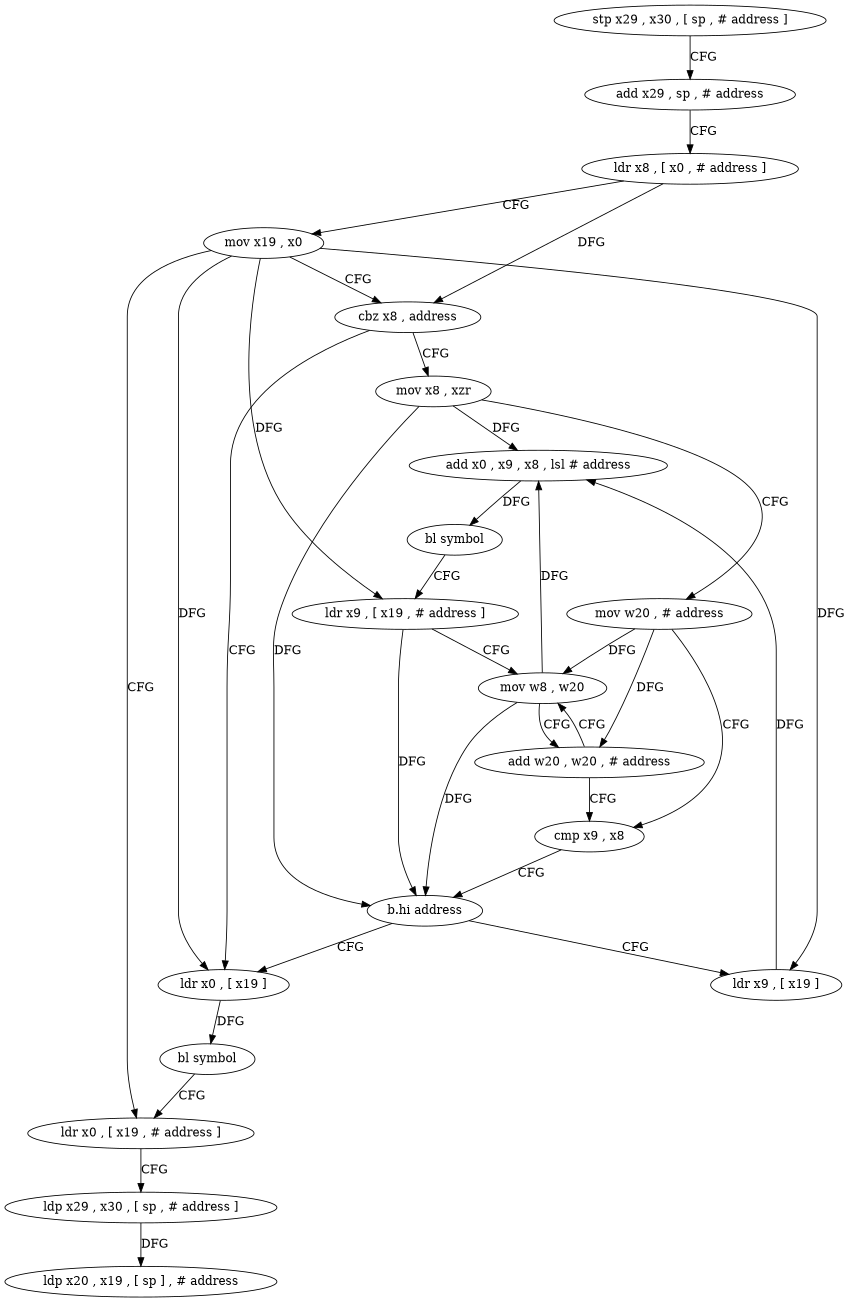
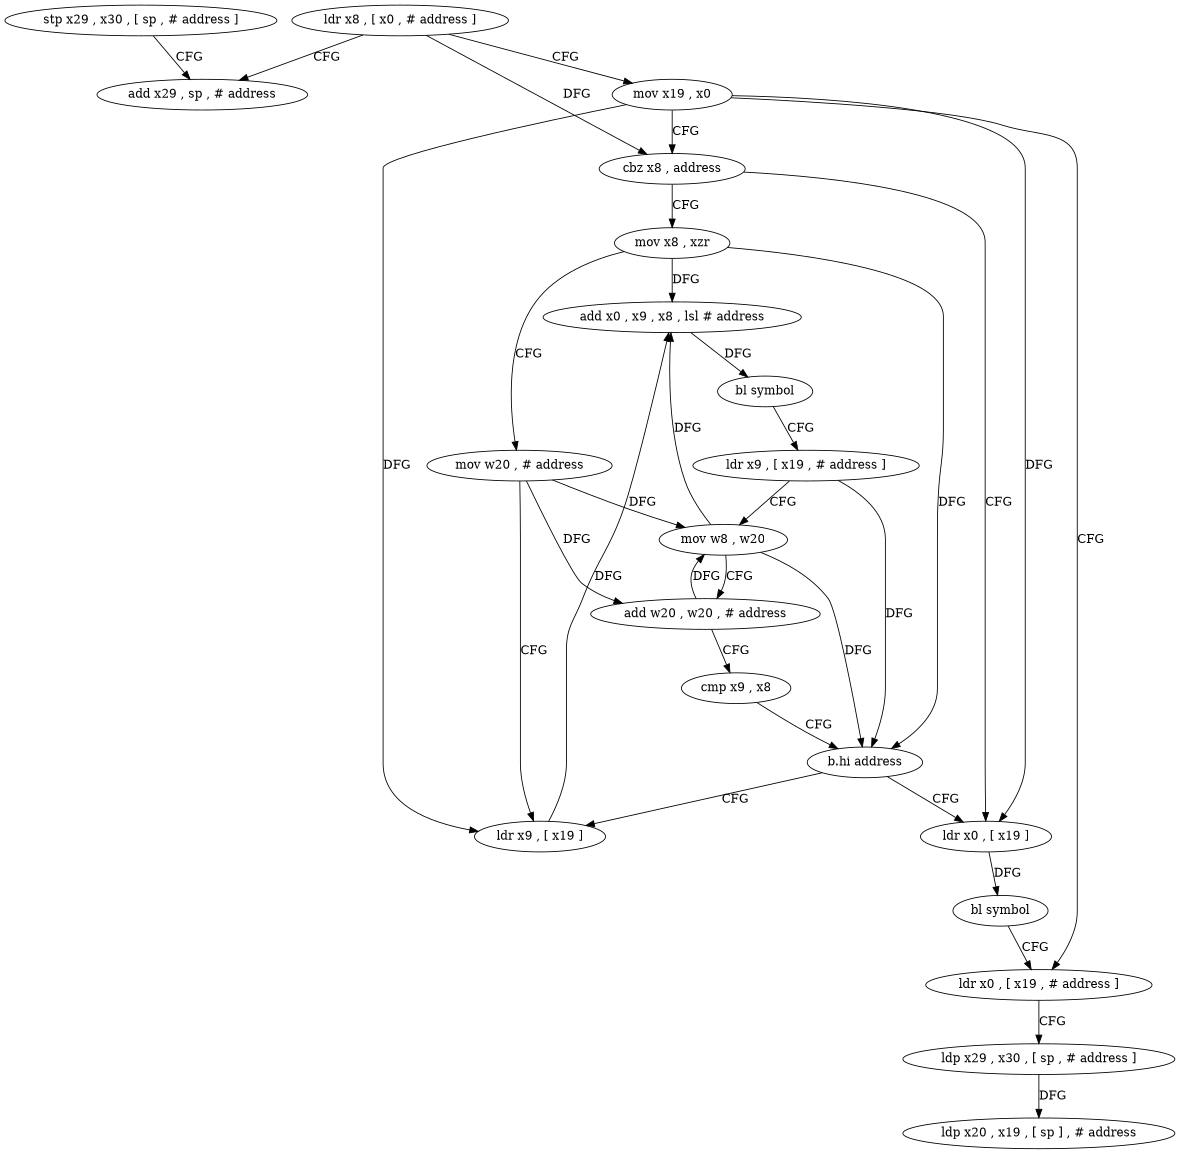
edge "add x29 , sp , # address" -> "ldr x8 , [ x0 , # address ]": reversed
edge "mov x19 , x0" -> "ldr x9 , [ x19 , # address ]": removed, label "DFG"
edge "add w20 , w20 , # address" -> "mov w8 , w20": label "CFG" -> "DFG"
edge "mov w20 , # address" -> "cmp x9 , x8": now "mov w20 , # address" -> "ldr x9 , [ x19 ]"
